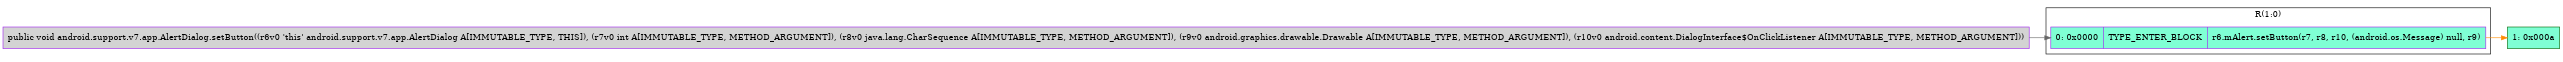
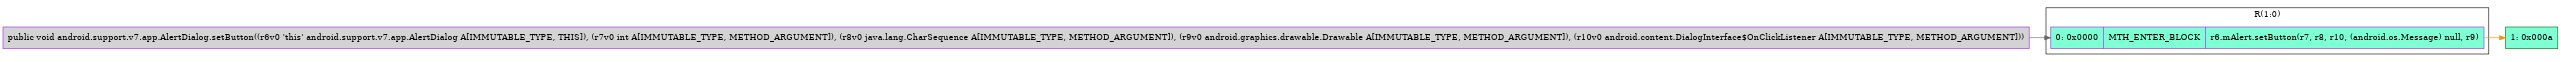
node "0: 0x0000": text "TYPE_ENTER_BLOCK" -> "MTH_ENTER_BLOCK"
